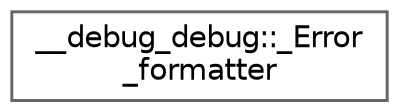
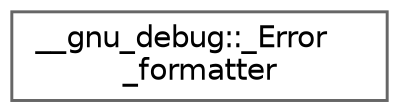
node "__debug_debug::_Error _formatter": label "__debug_debug::_Error _formatter" -> "__gnu_debug::_Error _formatter"
